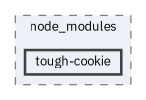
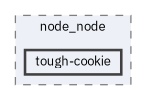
cluster "node_modules": label "node_modules" -> "node_node"
